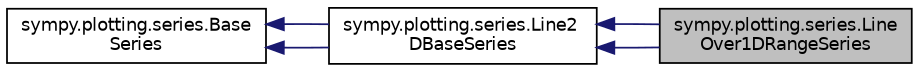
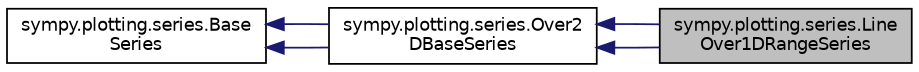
node "sympy.plotting.series.Line2 DBaseSeries": label "sympy.plotting.series.Line2 DBaseSeries" -> "sympy.plotting.series.Over2 DBaseSeries"
